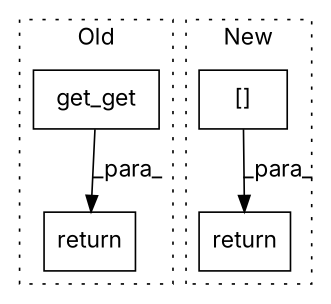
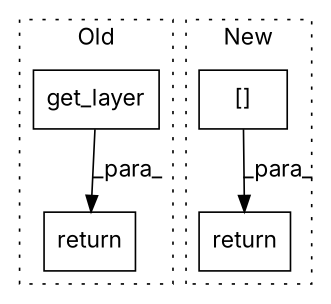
node "get_get": label "get_get" -> "get_layer"
